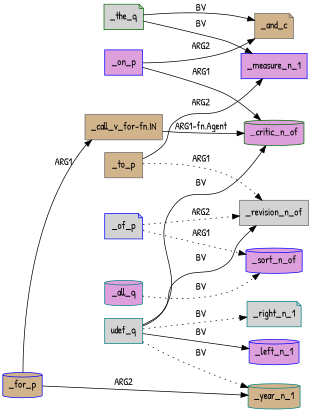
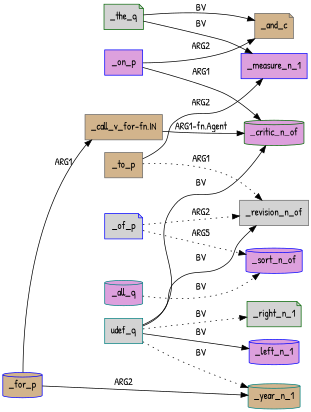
edge "_of_p" -> "_sort_n_of": label "ARG1" -> "ARG5"
node "_right_n_1": color teal -> darkgreen
